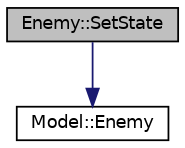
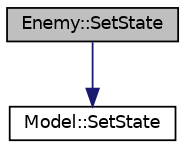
node "Model::Enemy": label "Model::Enemy" -> "Model::SetState"
